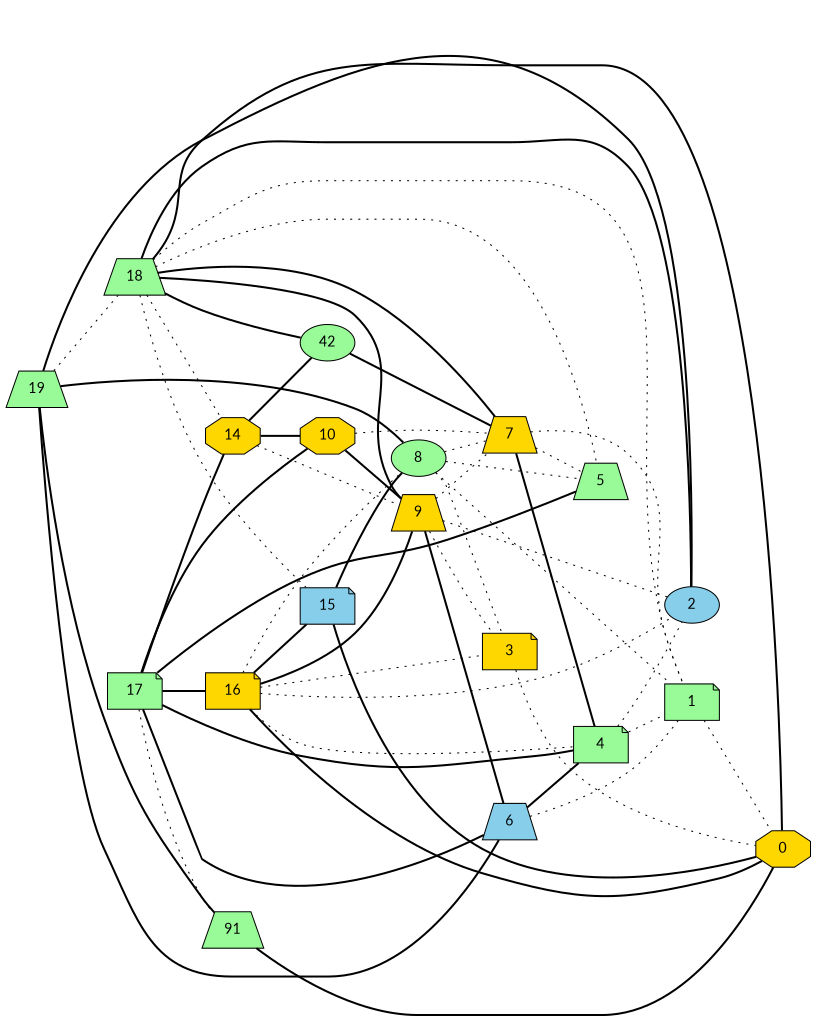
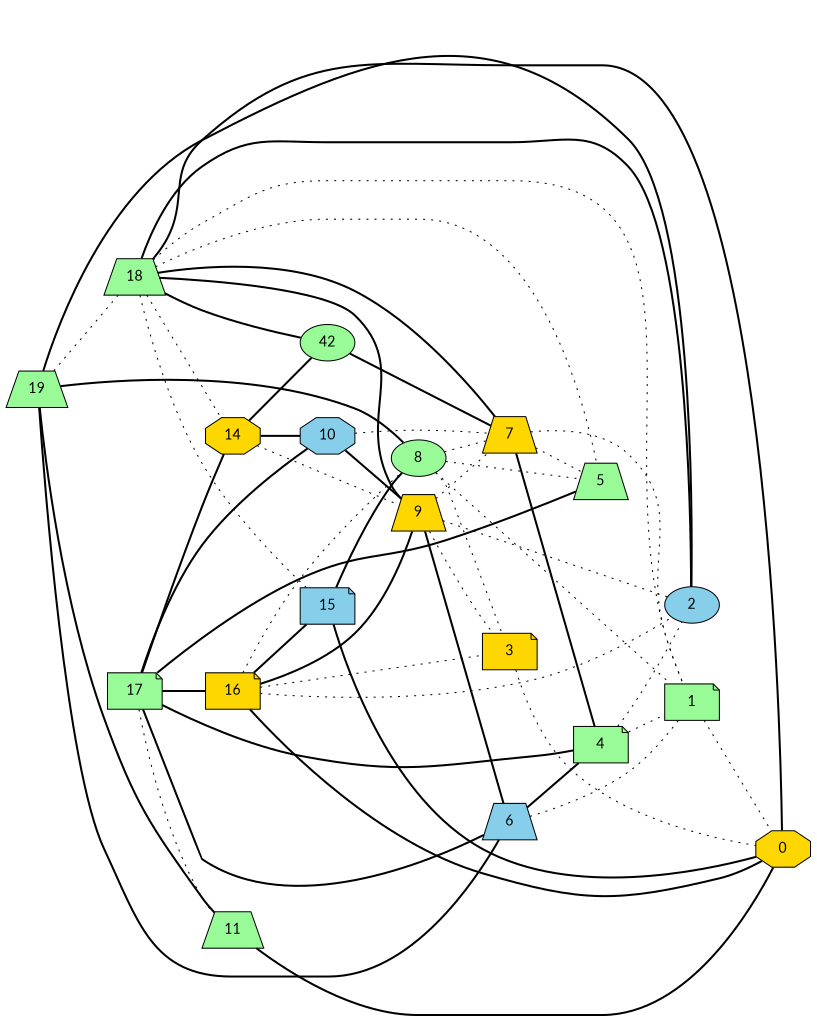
node "10": fillcolor gold -> skyblue
edge "16" -- "4": removed
node "91": label "91" -> "11"
